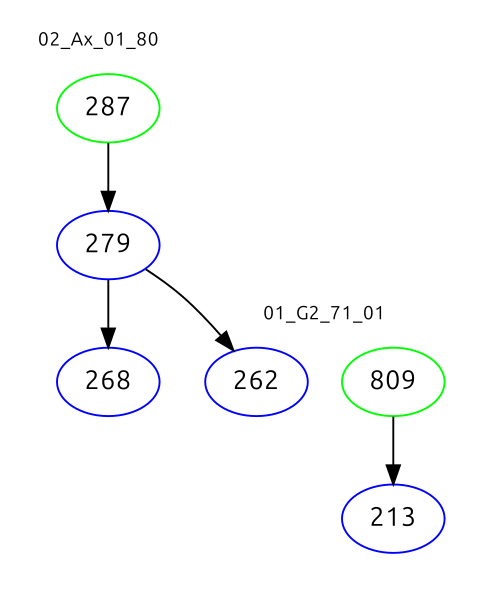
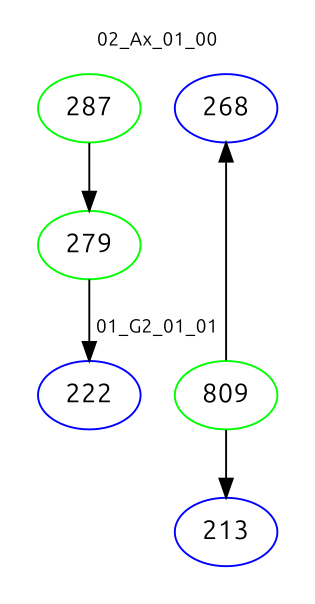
cluster "02_Ax_01_80": label "02_Ax_01_80" -> "02_Ax_01_00"
node "279": color blue -> green
edge "279" -> "268": now "809" -> "268"
cluster "01_G2_71_01": label "01_G2_71_01" -> "01_G2_01_01"
node "262": label "262" -> "222"
